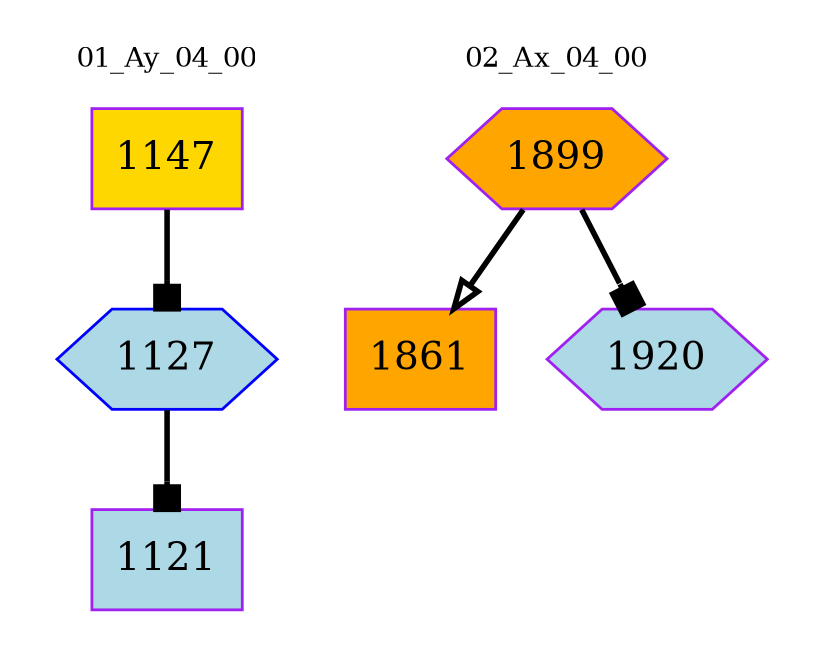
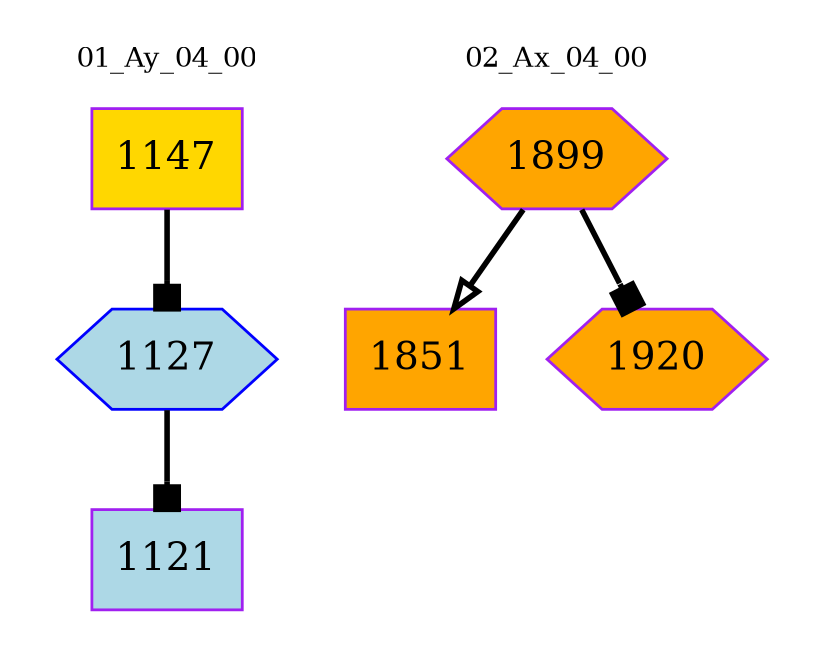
node "1861": label "1861" -> "1851"
node "1920": fillcolor lightblue -> orange
